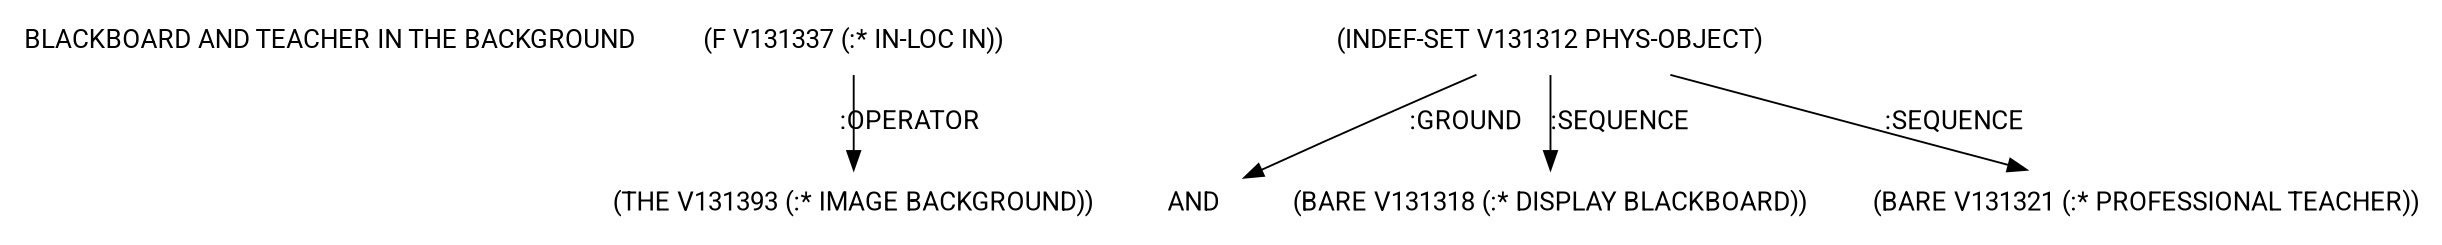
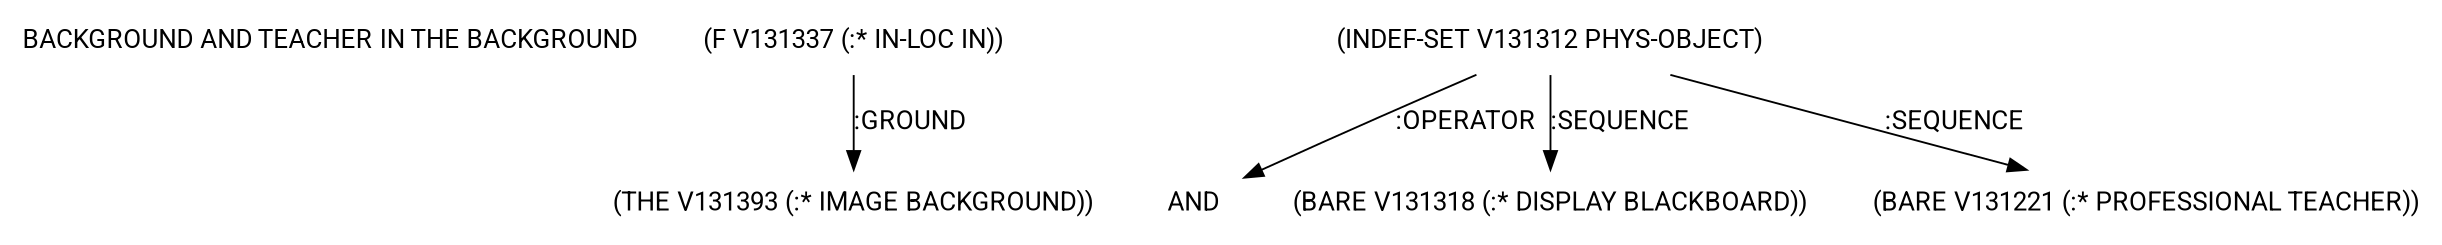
node "BLACKBOARD AND TEACHER IN THE BACKGROUND": label "BLACKBOARD AND TEACHER IN THE BACKGROUND" -> "BACKGROUND AND TEACHER IN THE BACKGROUND"
edge "(F V131337 (:* IN-LOC IN))" -> "(THE V131393 (:* IMAGE BACKGROUND))": label ":OPERATOR" -> ":GROUND"
edge "(INDEF-SET V131312 PHYS-OBJECT)" -> "AND": label ":GROUND" -> ":OPERATOR"
node "(BARE V131321 (:* PROFESSIONAL TEACHER))": label "(BARE V131321 (:* PROFESSIONAL TEACHER))" -> "(BARE V131221 (:* PROFESSIONAL TEACHER))"
